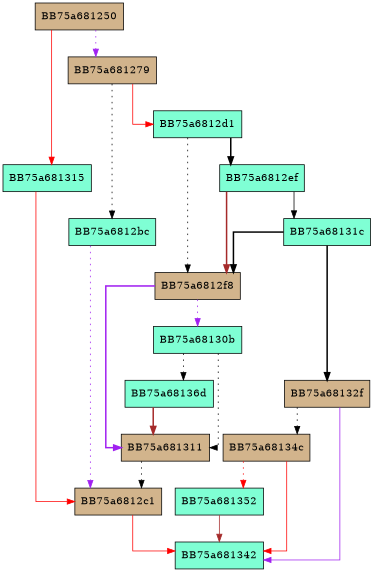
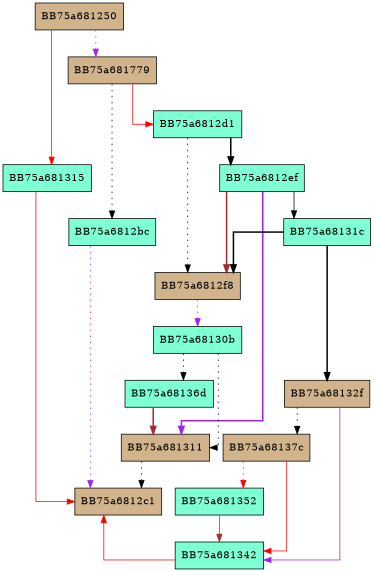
node "BB75a681279": label "BB75a681279" -> "BB75a681779"
edge "BB75a6812f8" -> "BB75a681311": now "BB75a6812ef" -> "BB75a681311"
node "BB75a68134c": label "BB75a68134c" -> "BB75a68137c"
edge "BB75a6812c1" -> "BB75a681342": reversed
